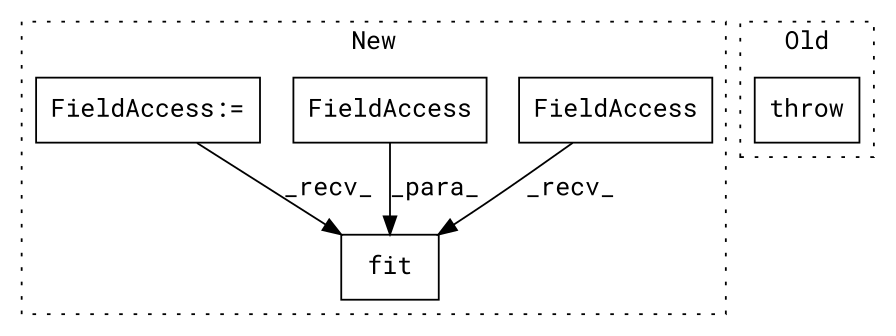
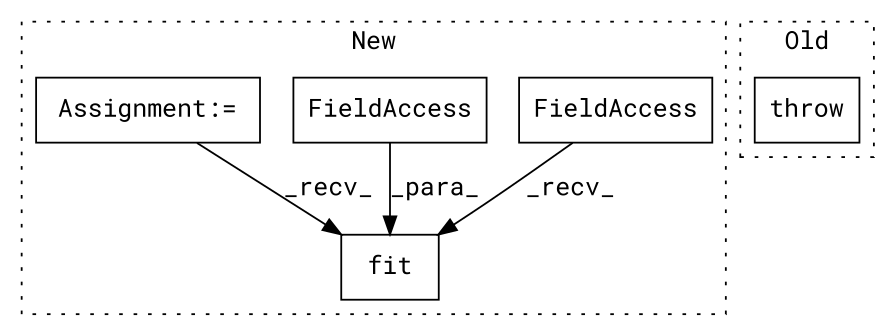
node "FieldAccess:=": label "FieldAccess:=" -> "Assignment:="
